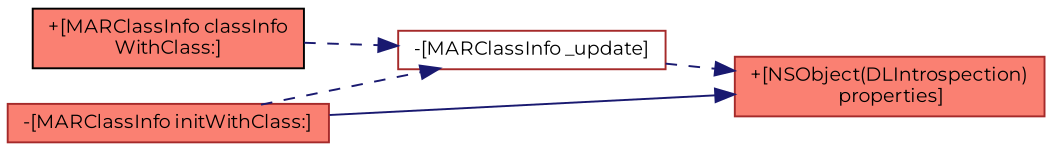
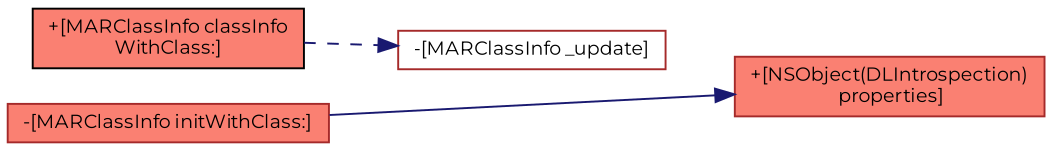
edge "-[MARClassInfo _update]" -> "+[NSObject(DLIntrospection) properties]": removed
edge "-[MARClassInfo initWithClass:]" -> "-[MARClassInfo _update]": removed
